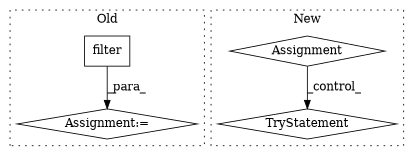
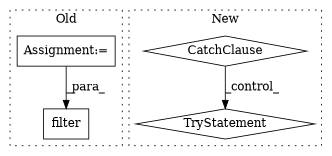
node "Assignment": label "Assignment" -> "CatchClause"
edge "filter" -> "Assignment:=": reversed
node "Assignment:=": shape diamond -> box
